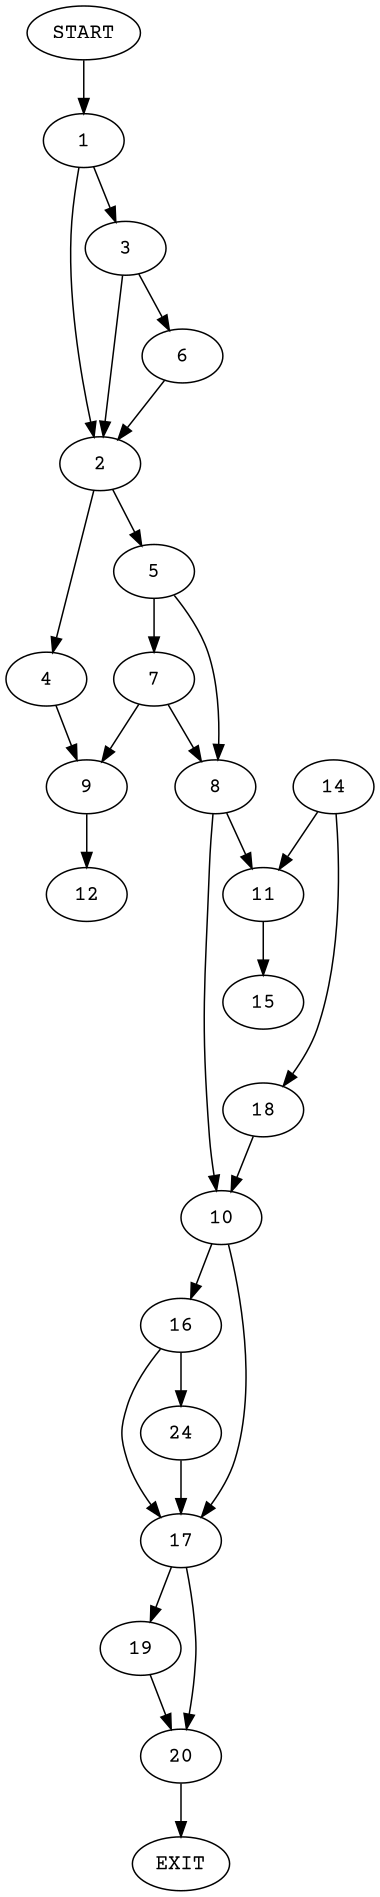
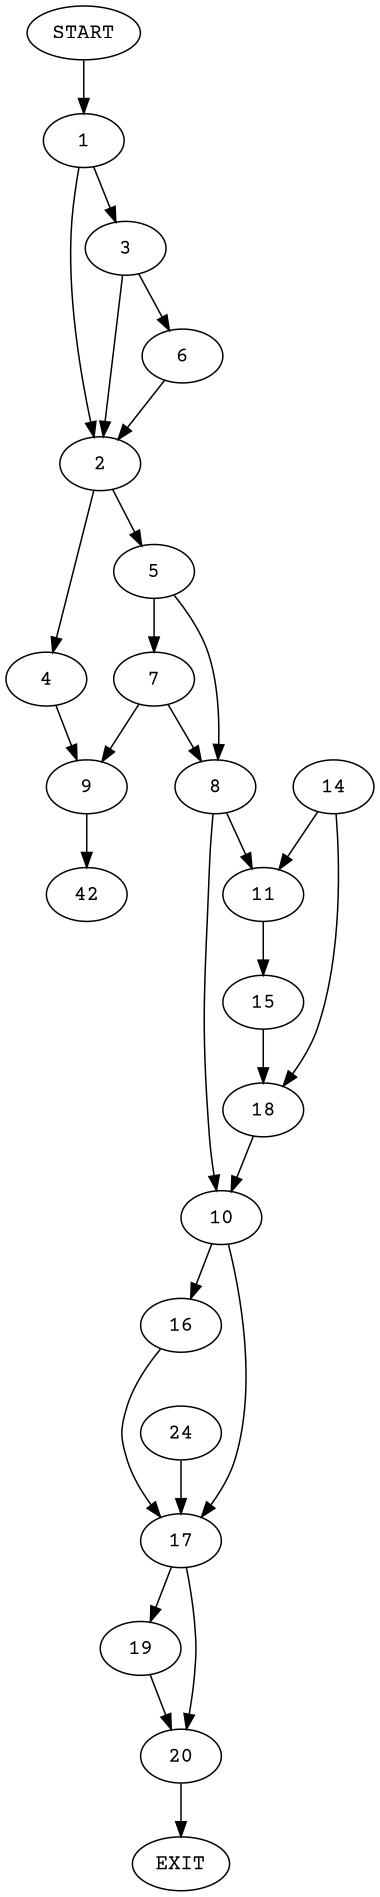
node "12": label "12" -> "42"
edge "15" -> "18": added
edge "16" -> "24": removed
